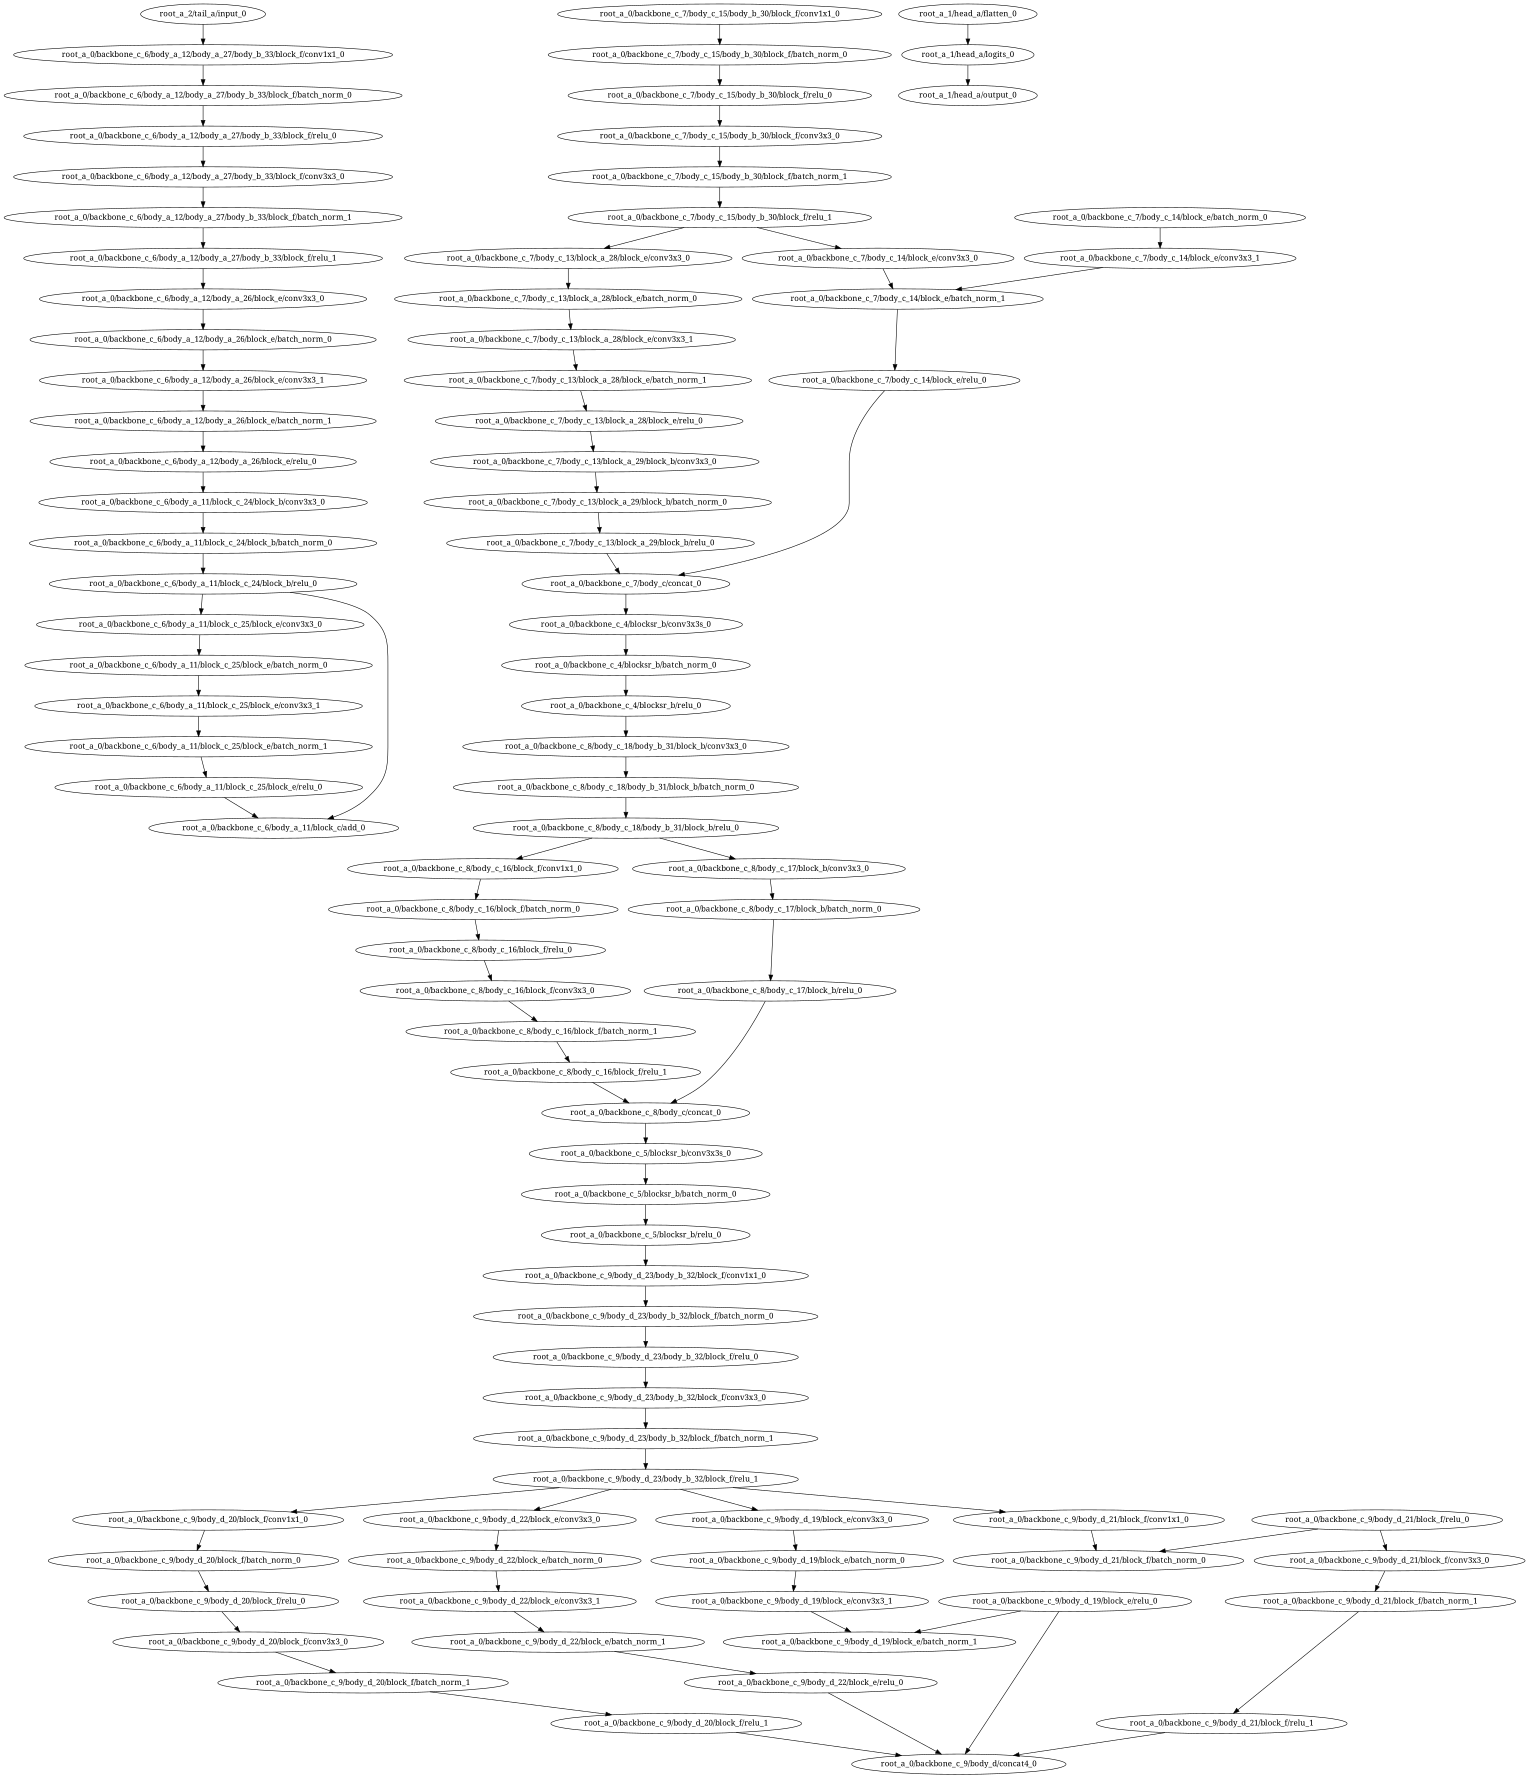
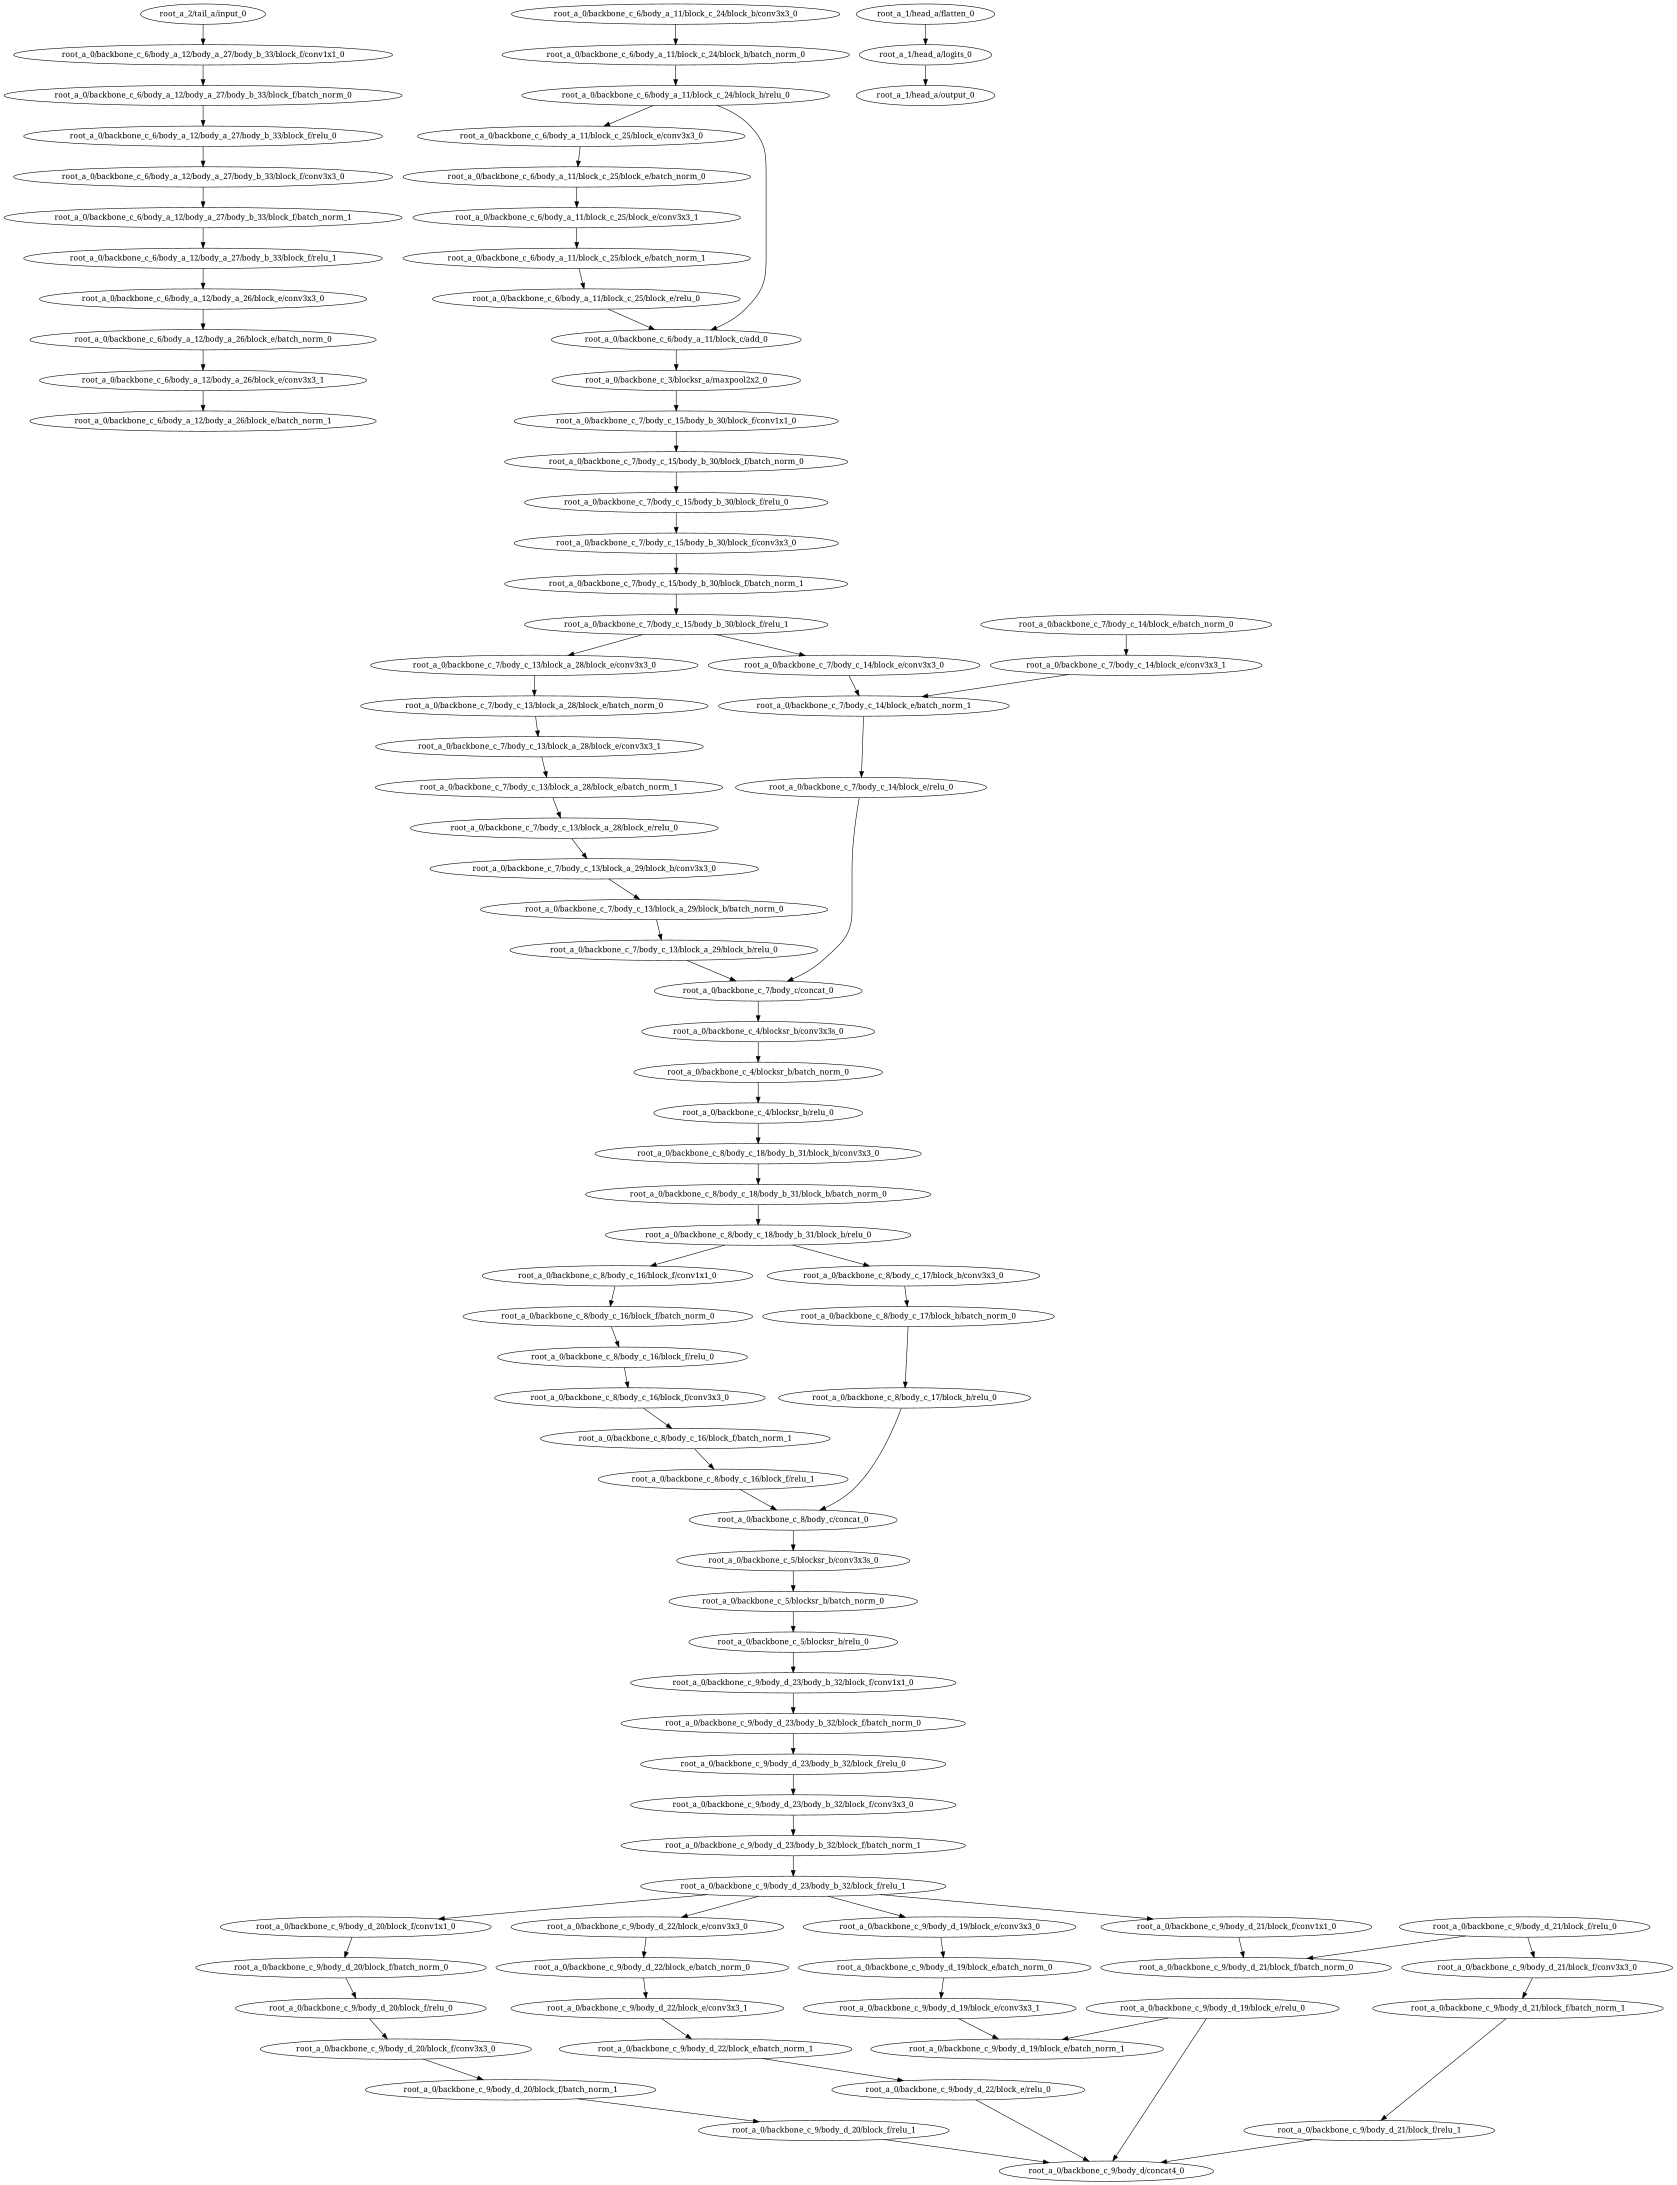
node "root_a_0/backbone_c_3/blocksr_a/maxpool2x2_0": added
node "root_a_0/backbone_c_6/body_a_12/body_a_26/block_e/relu_0": removed
